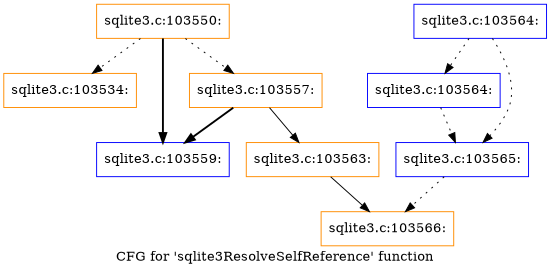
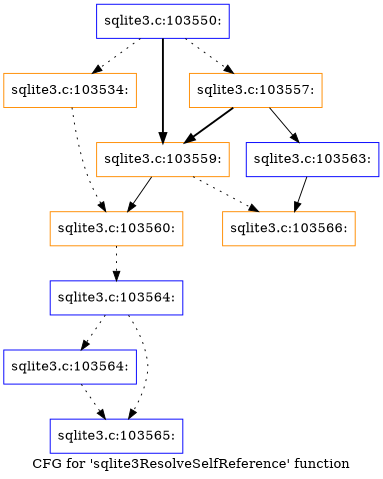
node "sqlite3.c:103550:": color darkorange -> blue
node "sqlite3.c:103559:": color blue -> darkorange
node "sqlite3.c:103563:": color darkorange -> blue
edge "sqlite3.c:103565:" -> "sqlite3.c:103566:": now "sqlite3.c:103559:" -> "sqlite3.c:103566:"
node "sqlite3.c:103560:": added
